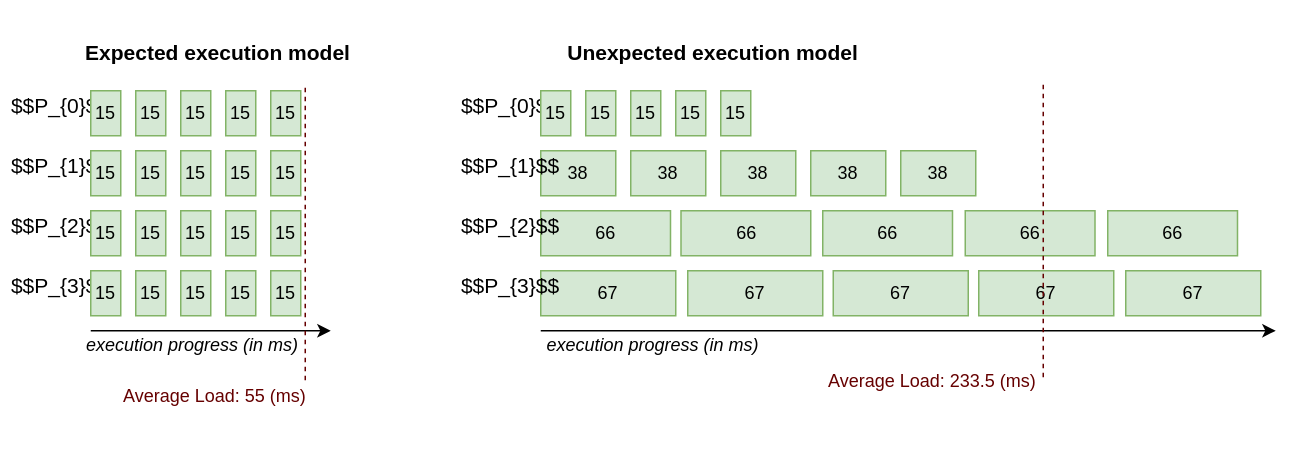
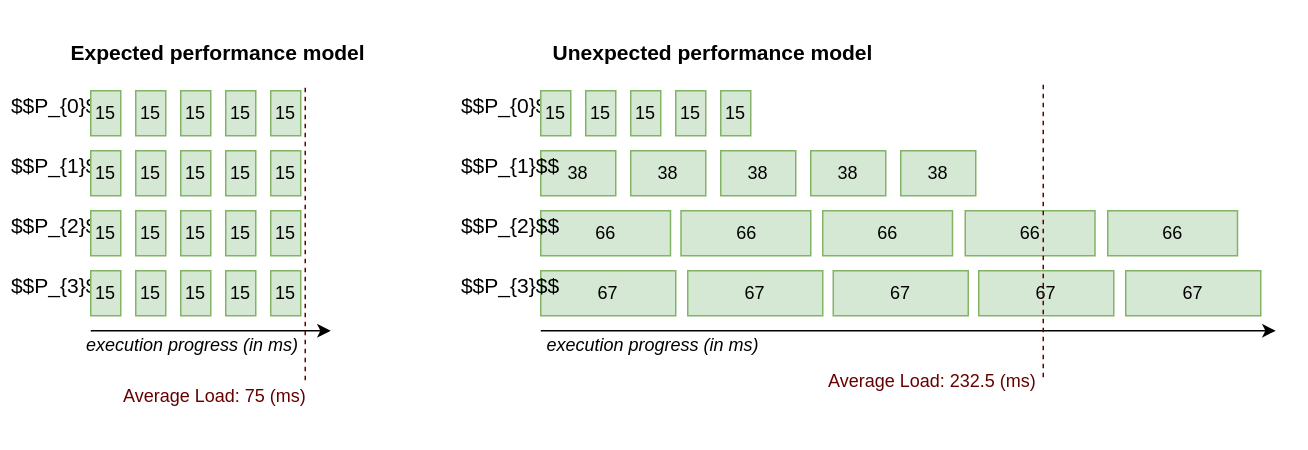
node "Expected execution model": label "Expected execution model" -> "Expected performance model"
node "Unexpected execution model": label "Unexpected execution model" -> "Unexpected performance model"
node "Average Load: 233.5 (ms)": label "Average Load: 233.5 (ms)" -> "Average Load: 232.5 (ms)"
node "Average Load: 55 (ms)": label "Average Load: 55 (ms)" -> "Average Load: 75 (ms)"
